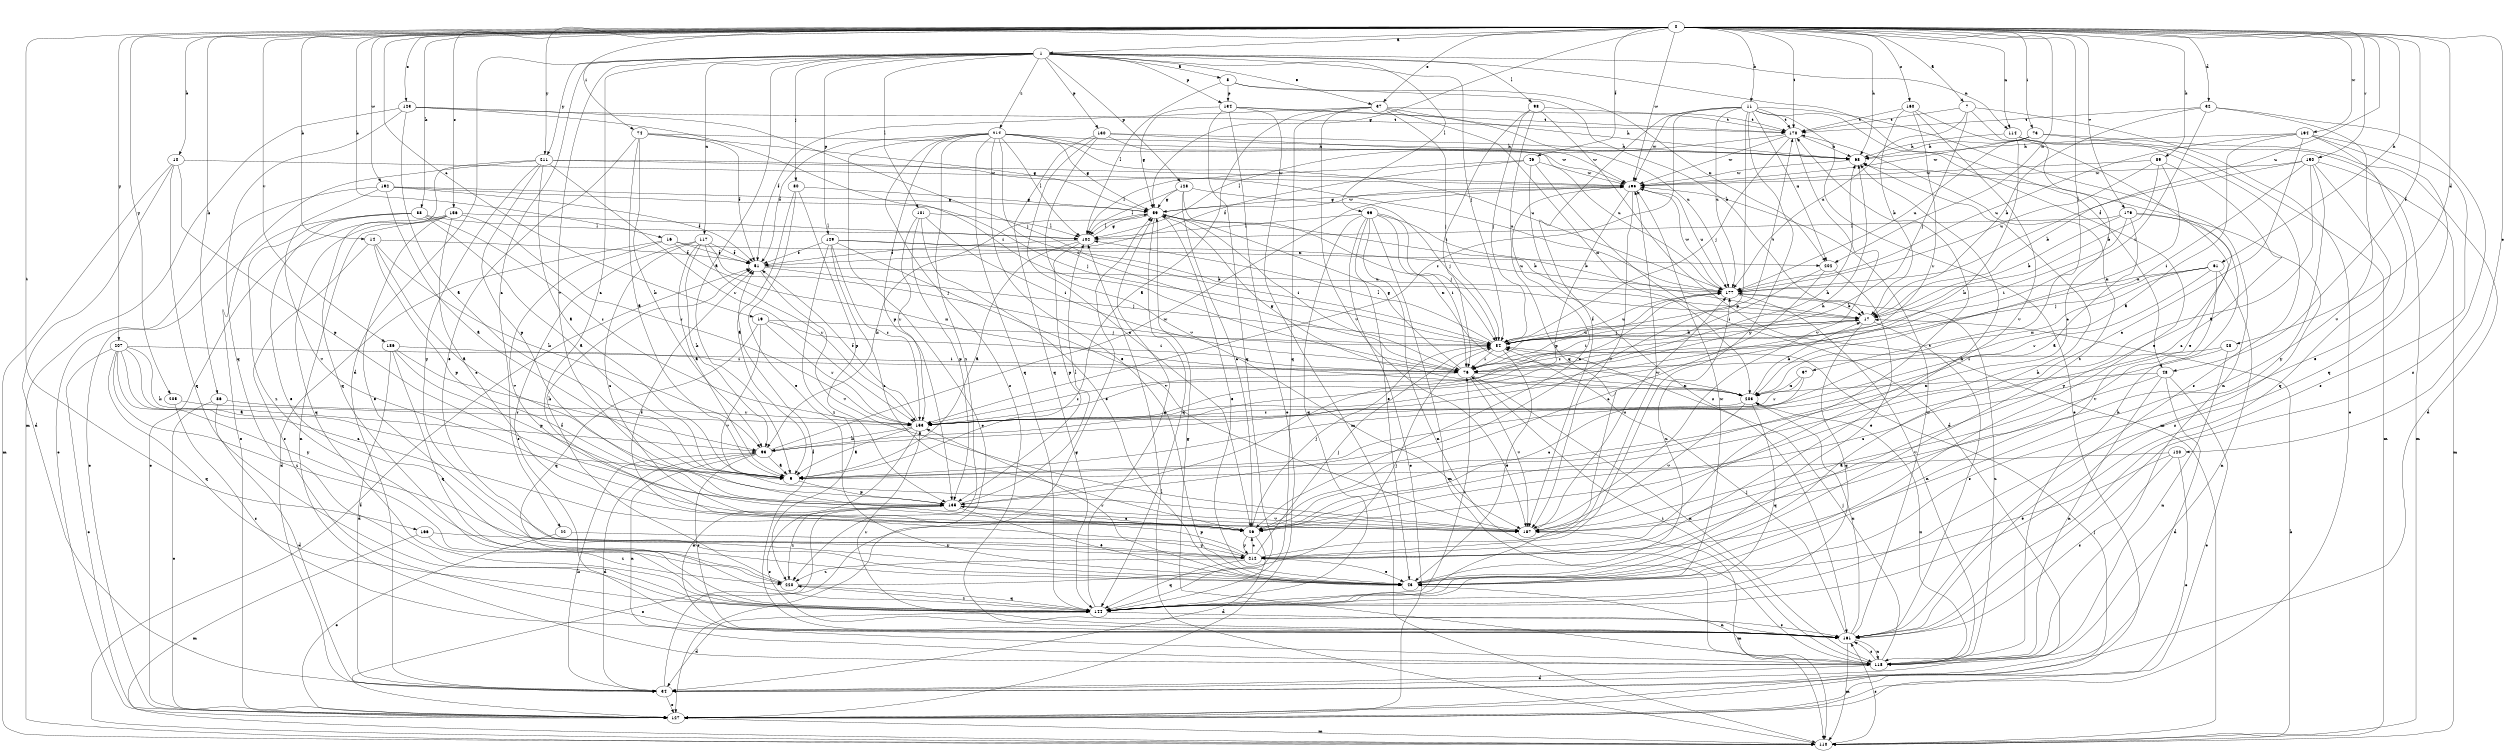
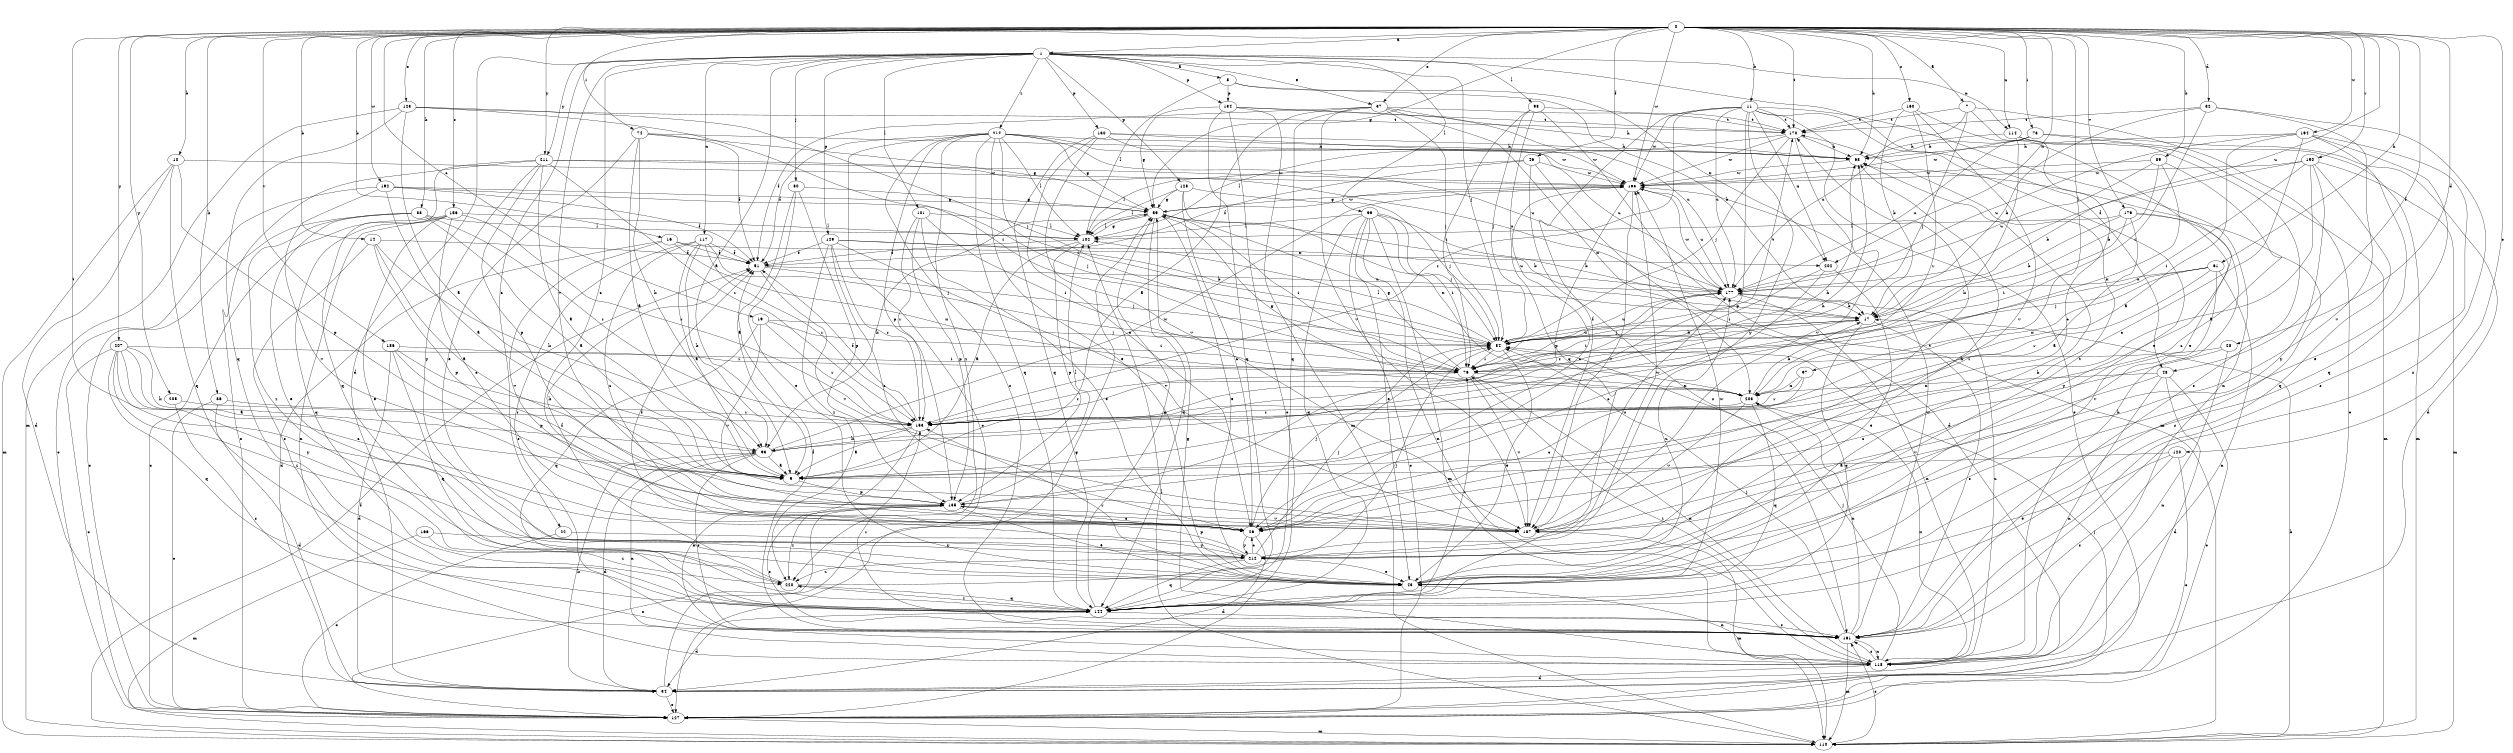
edge "0" -> "166": now "0" -> "26"
